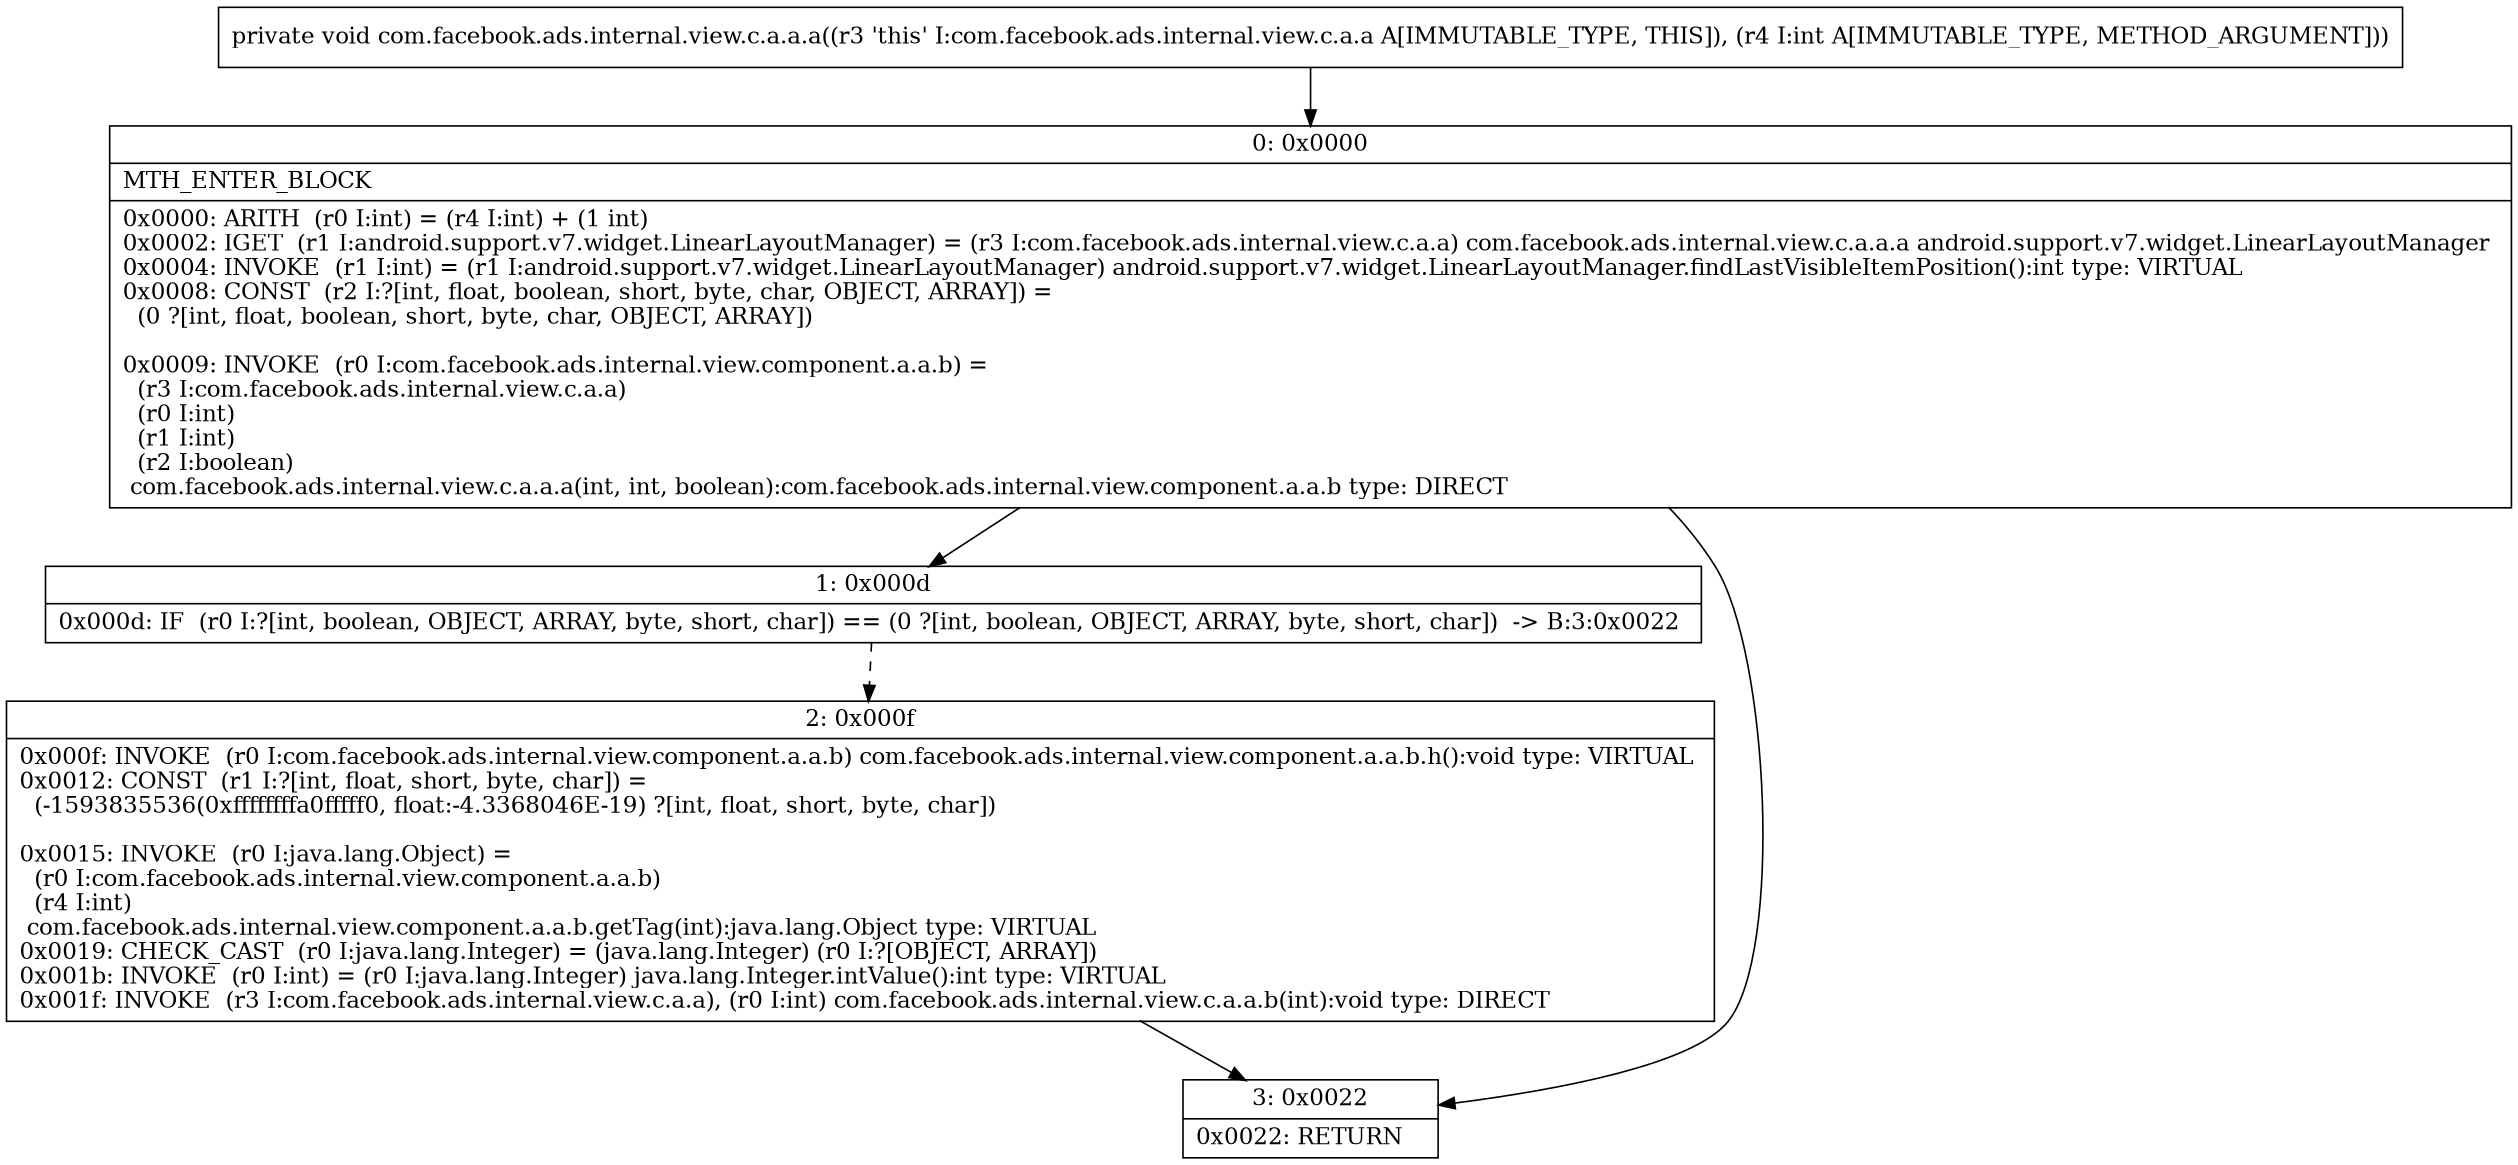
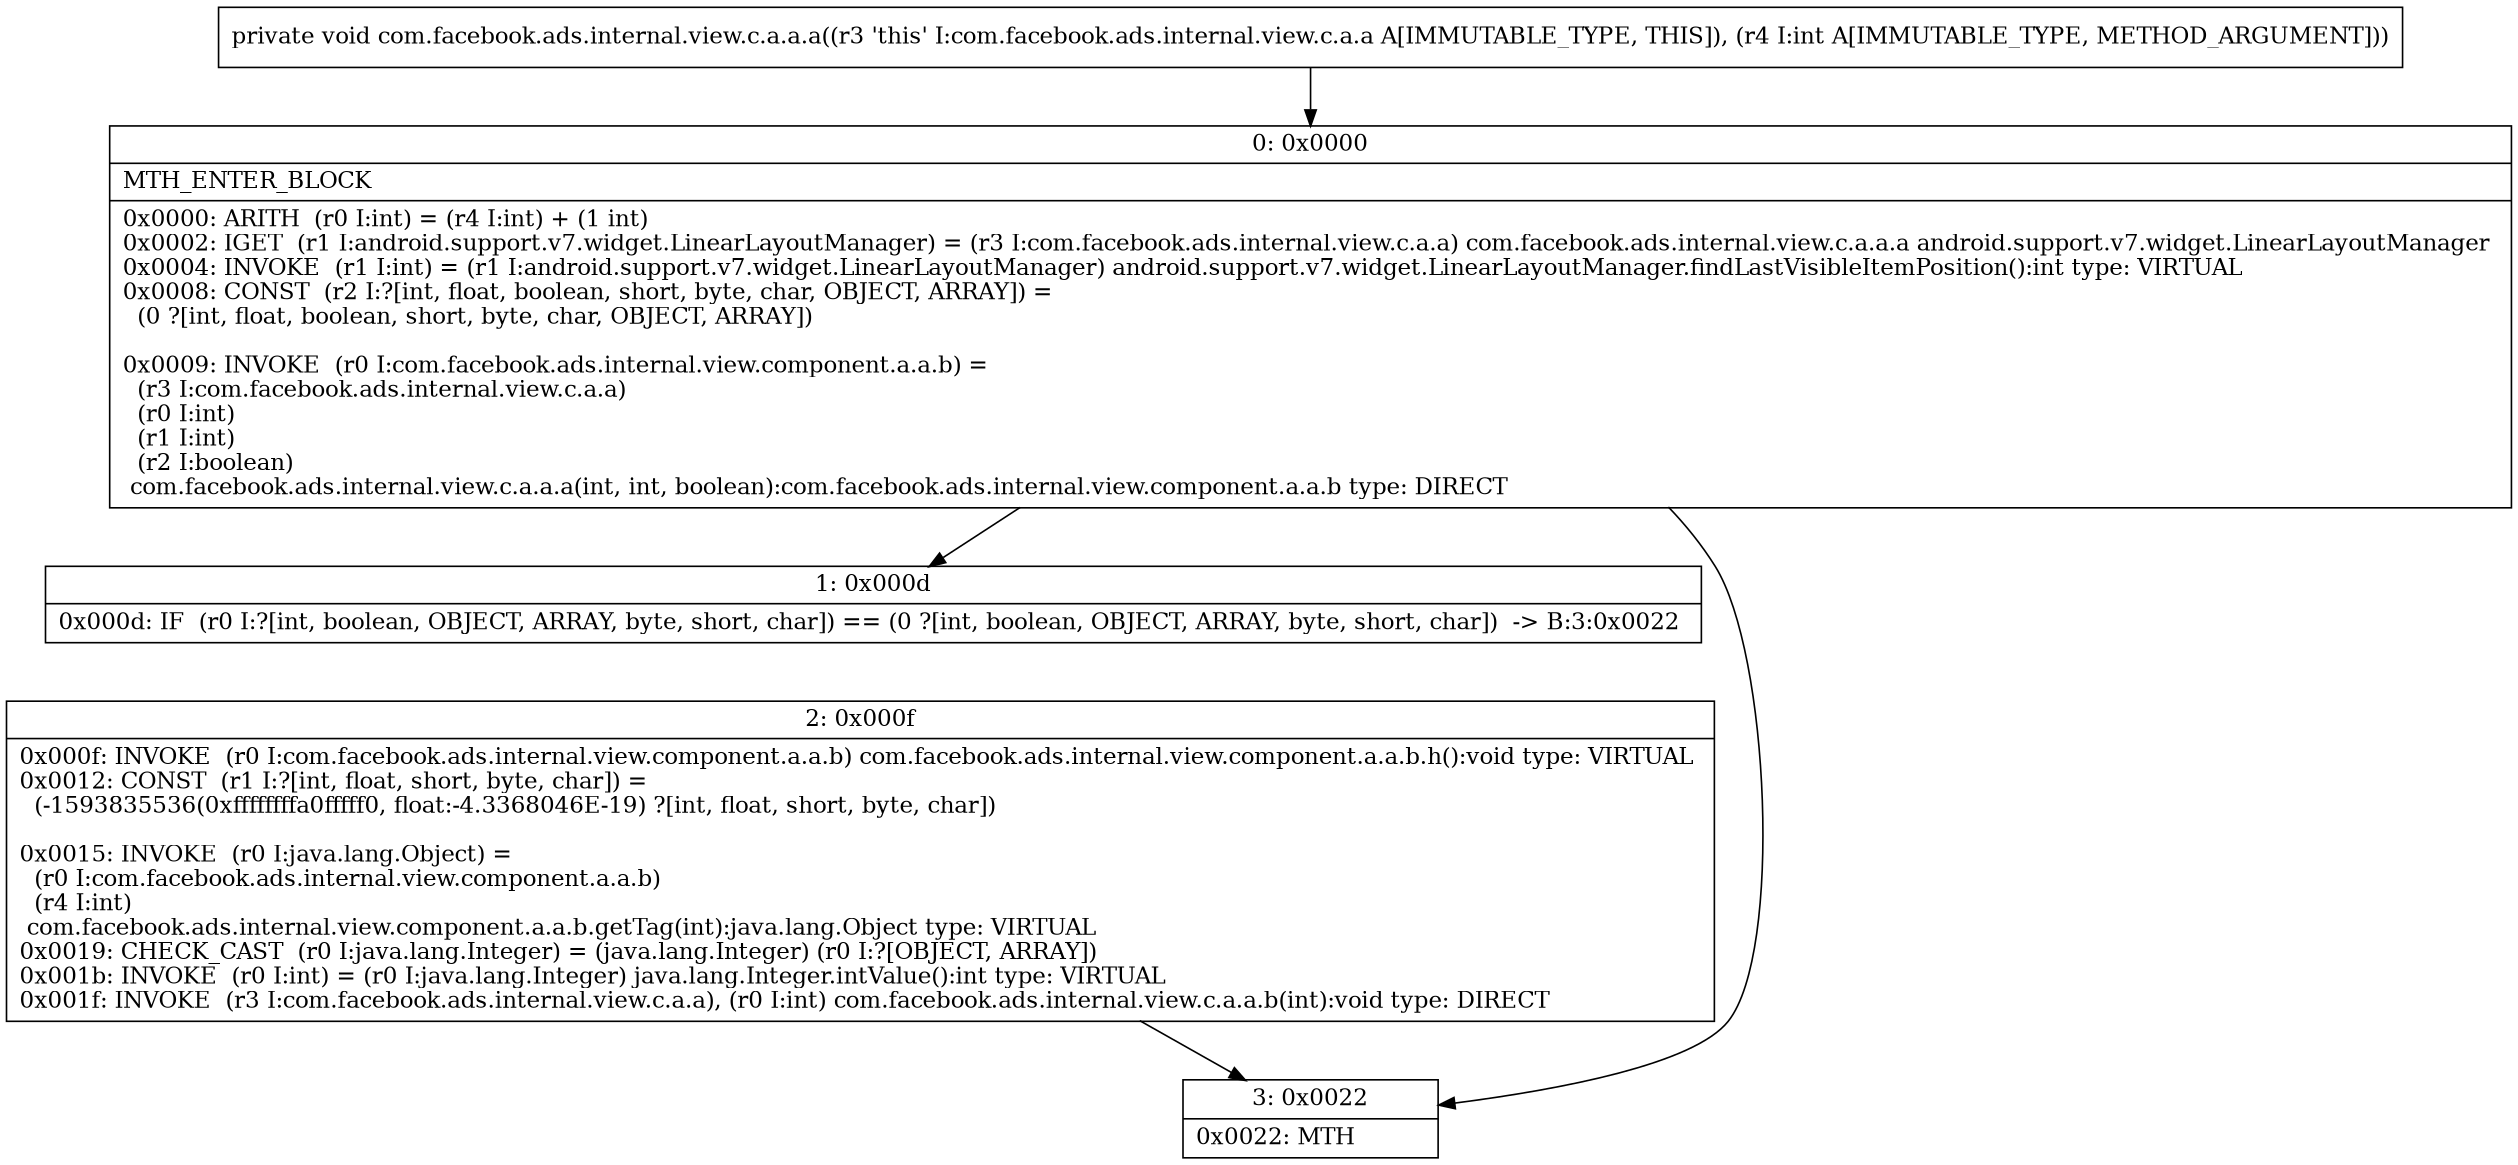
edge "1: 0x000d" -> "2: 0x000f": removed
node "3: 0x0022": text "0x0022: RETURN" -> "0x0022: MTH"
